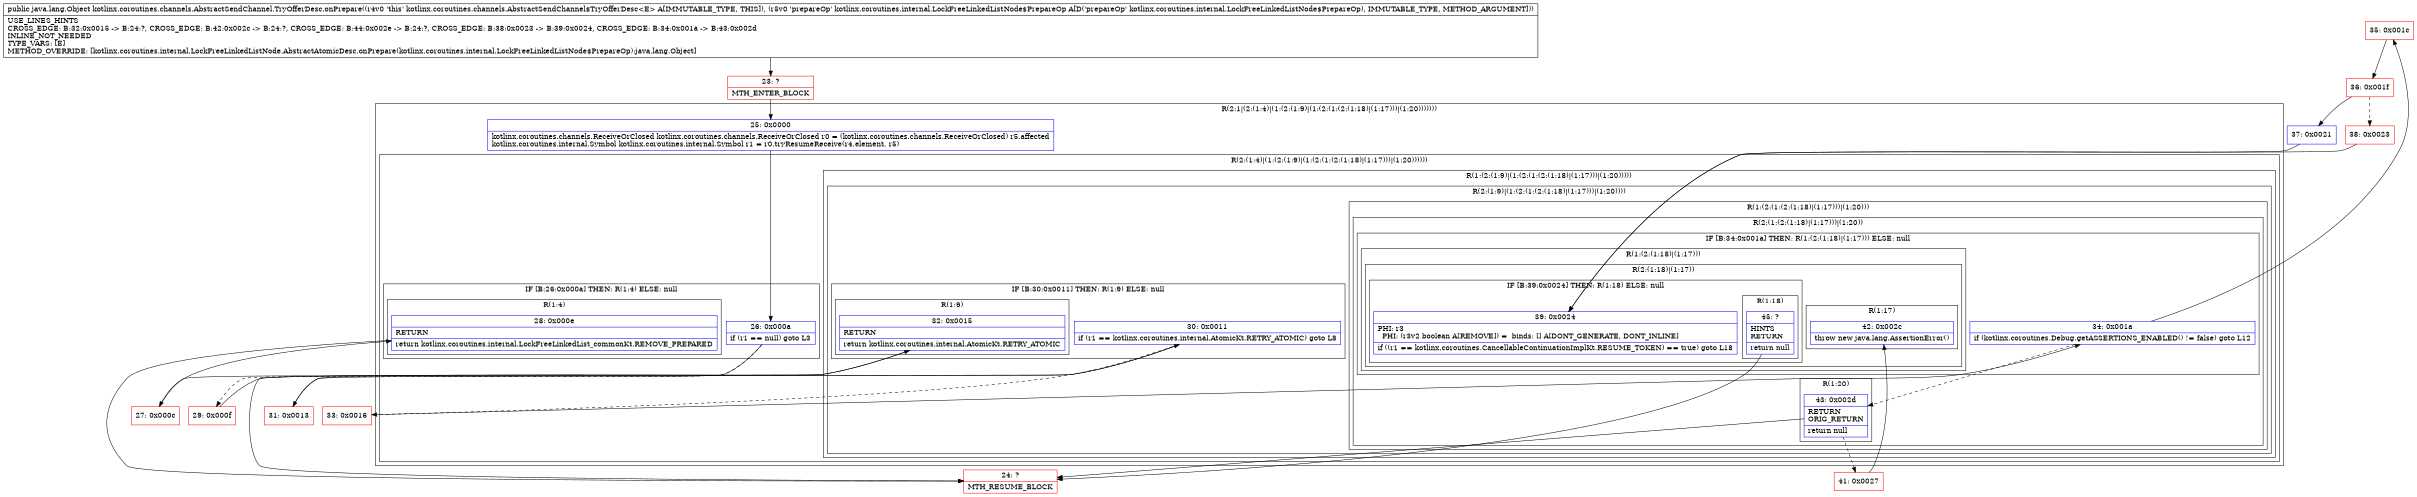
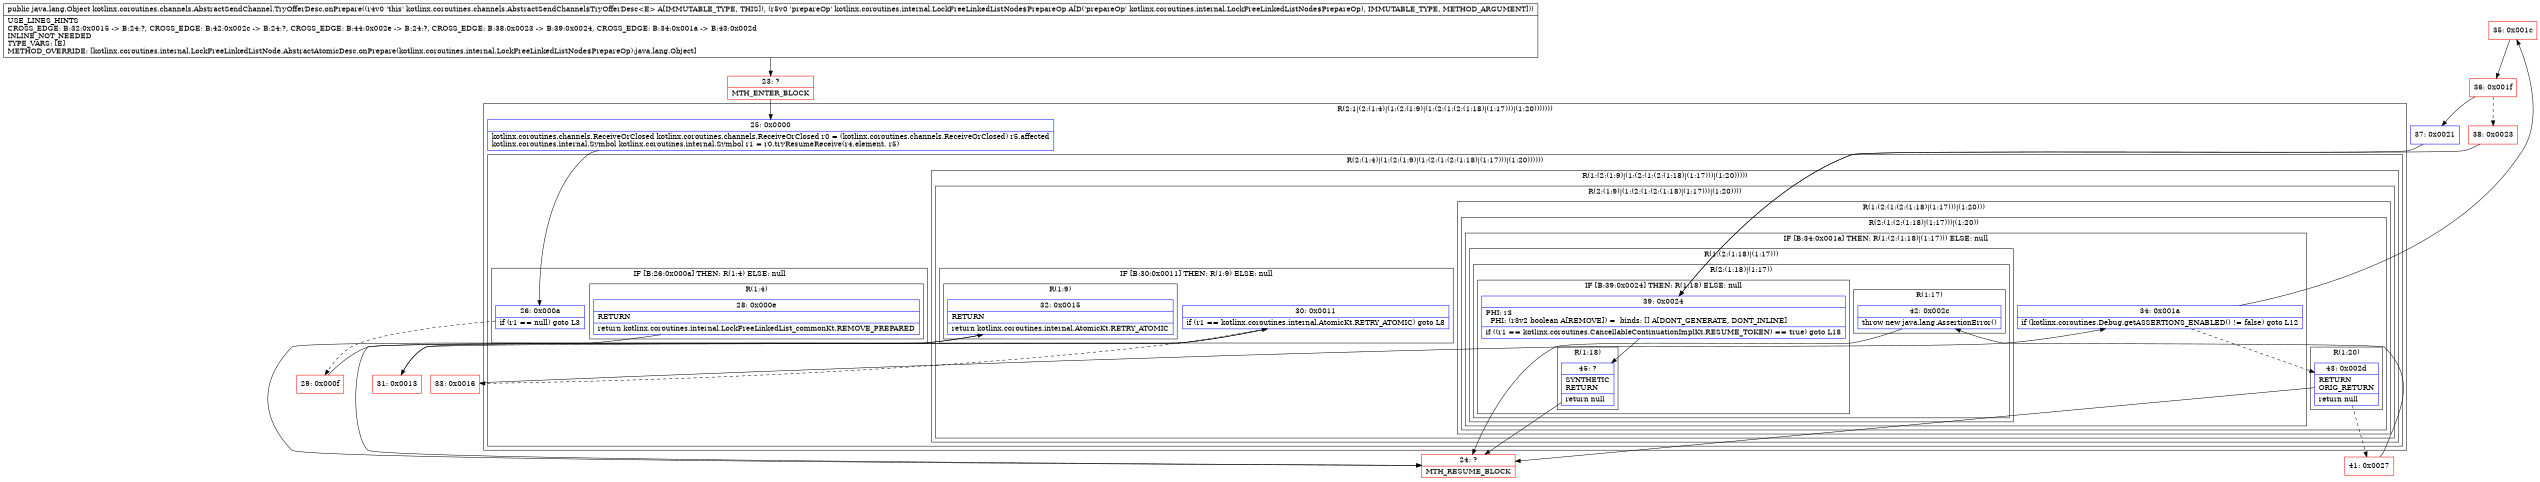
node "45: ?": text "HINTS" -> "SYNTHETIC"
edge "42: 0x002c" -> "24: ?": added
edge "39: 0x0024" -> "45: ?": added
node "27: 0x000c": removed
